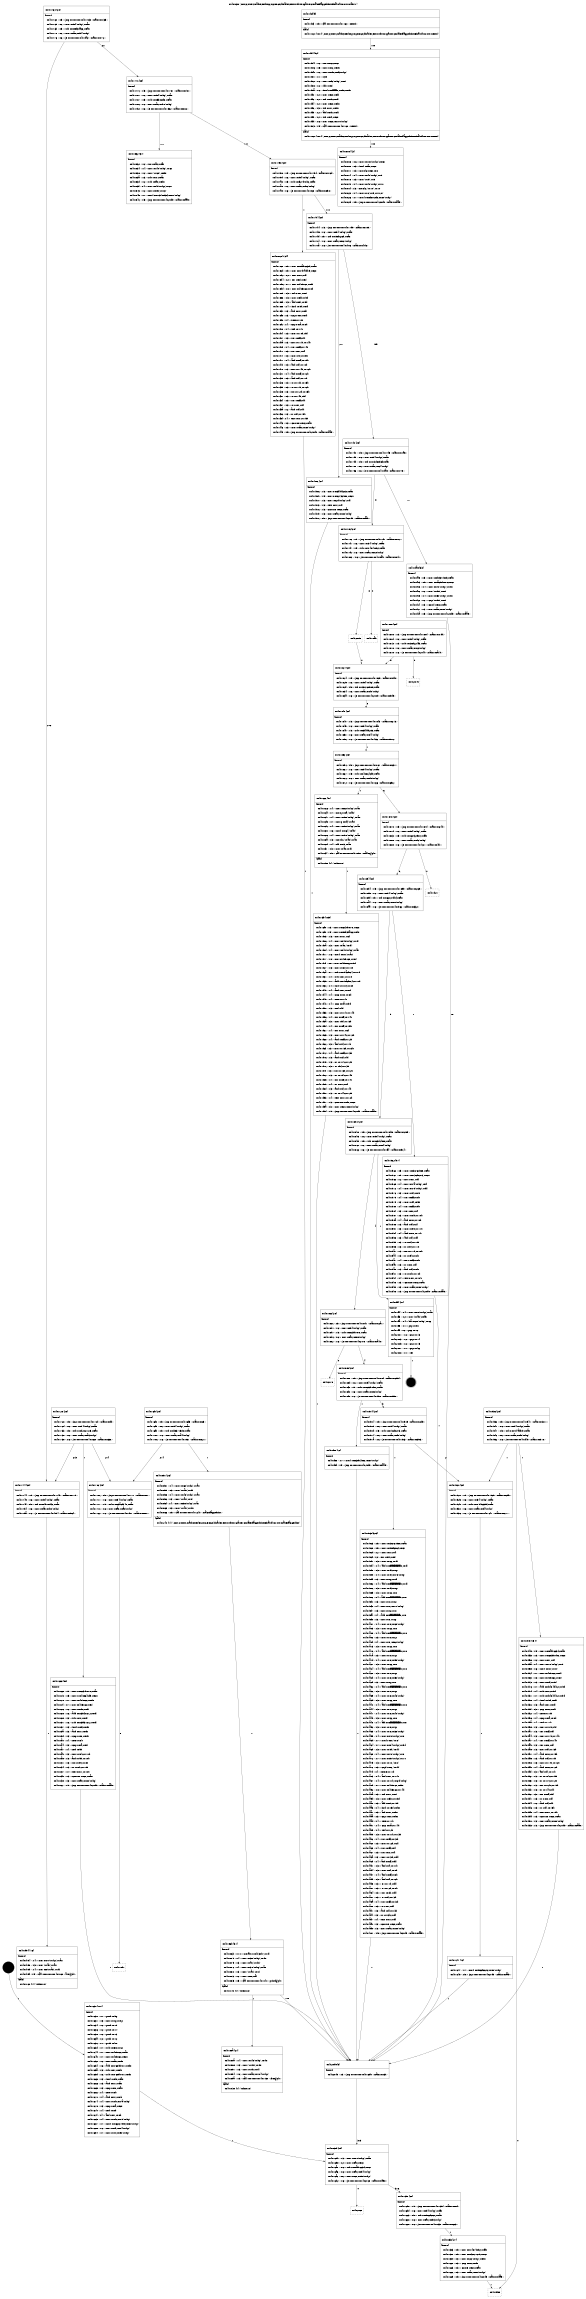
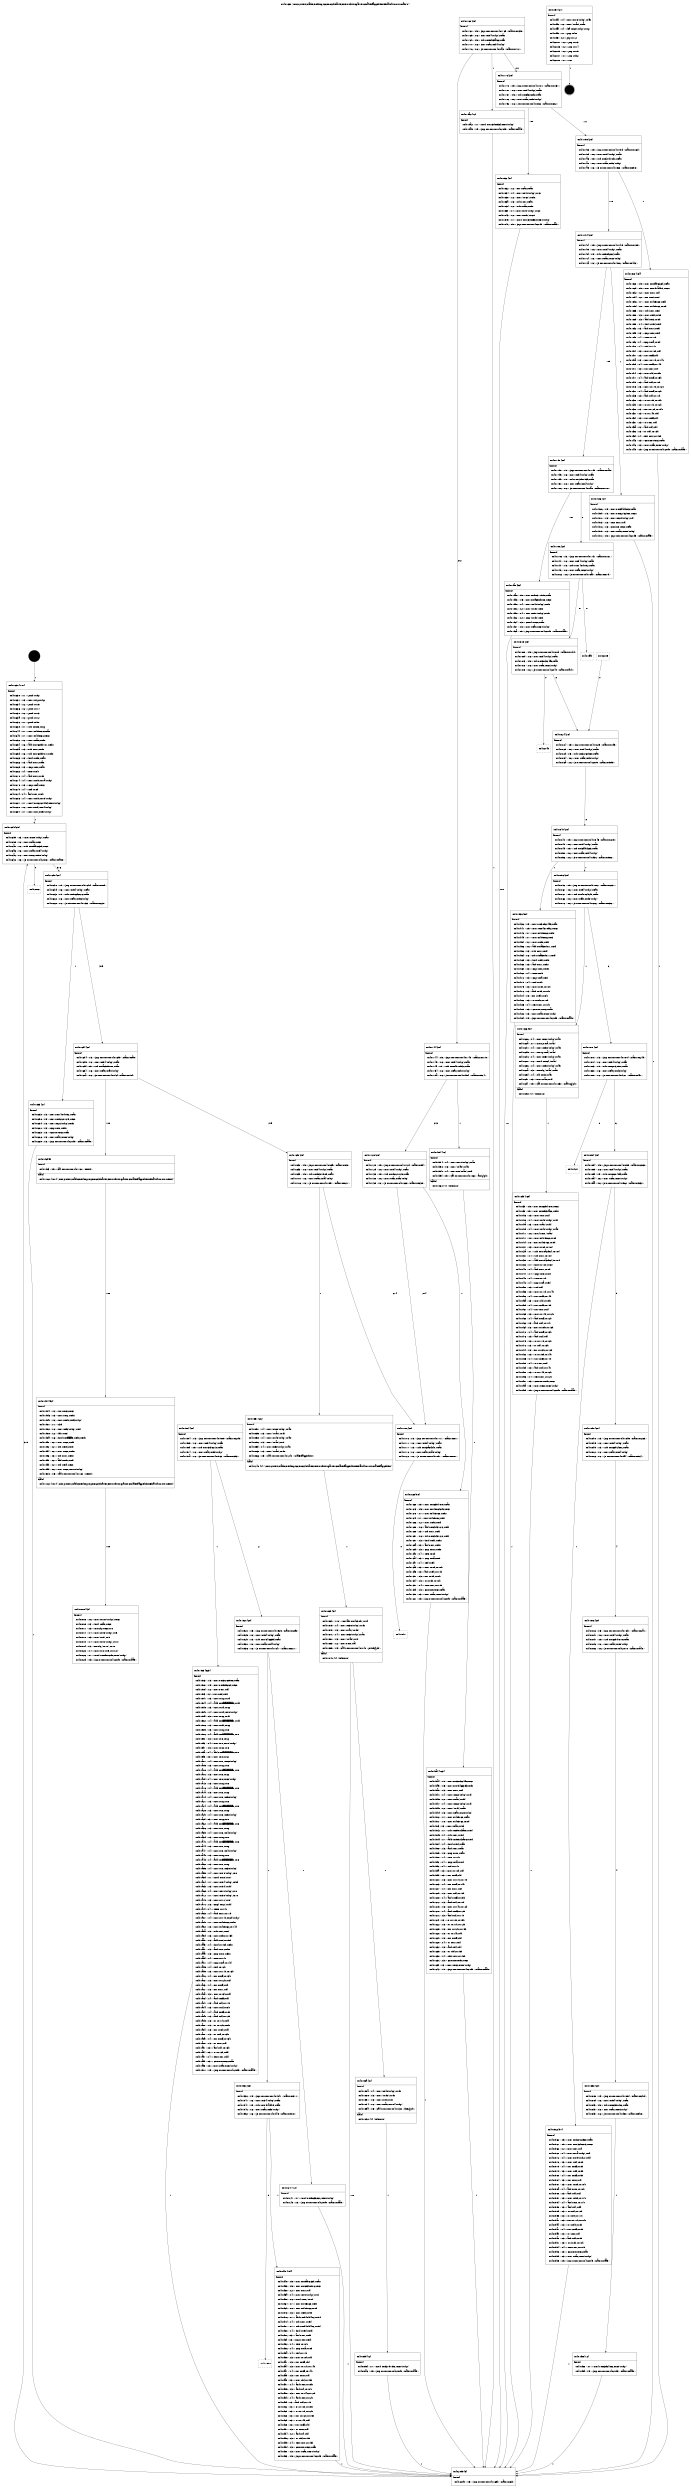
node "0x401da2 [12]": added
edge "0x4017b4 [28]" -> "0x401b06 [27]": label " 211" -> " 1"
edge "0x4017ec [28]" -> "0x402009": now "0x4017ec [28]" -> "0x401808 [28]"
node "0x401b3c [88]": added
node "0x4016d4 [28]": added
edge "0x4018b0 [28]" -> "0x401ff4 [21]": removed, label "1"
edge "0x401e32 [31]" -> "0x4020d9 [5]": added, label "100"
node "0x402078": removed
edge "0x4018e8 [28]" -> "0x401904 [28]": removed, label "3"
edge "0x401728 [28]" -> "0x401744 [28]": reversed
edge "0x40193c [28]" -> "0x401920 [28]": reversed
node "0x401ba4 [163]": added
edge "0x401c53 [27]" -> "0x401958": now "0x401c53 [27]" -> "0x4020d9 [5]"
node "0x401e9f [12]": added
